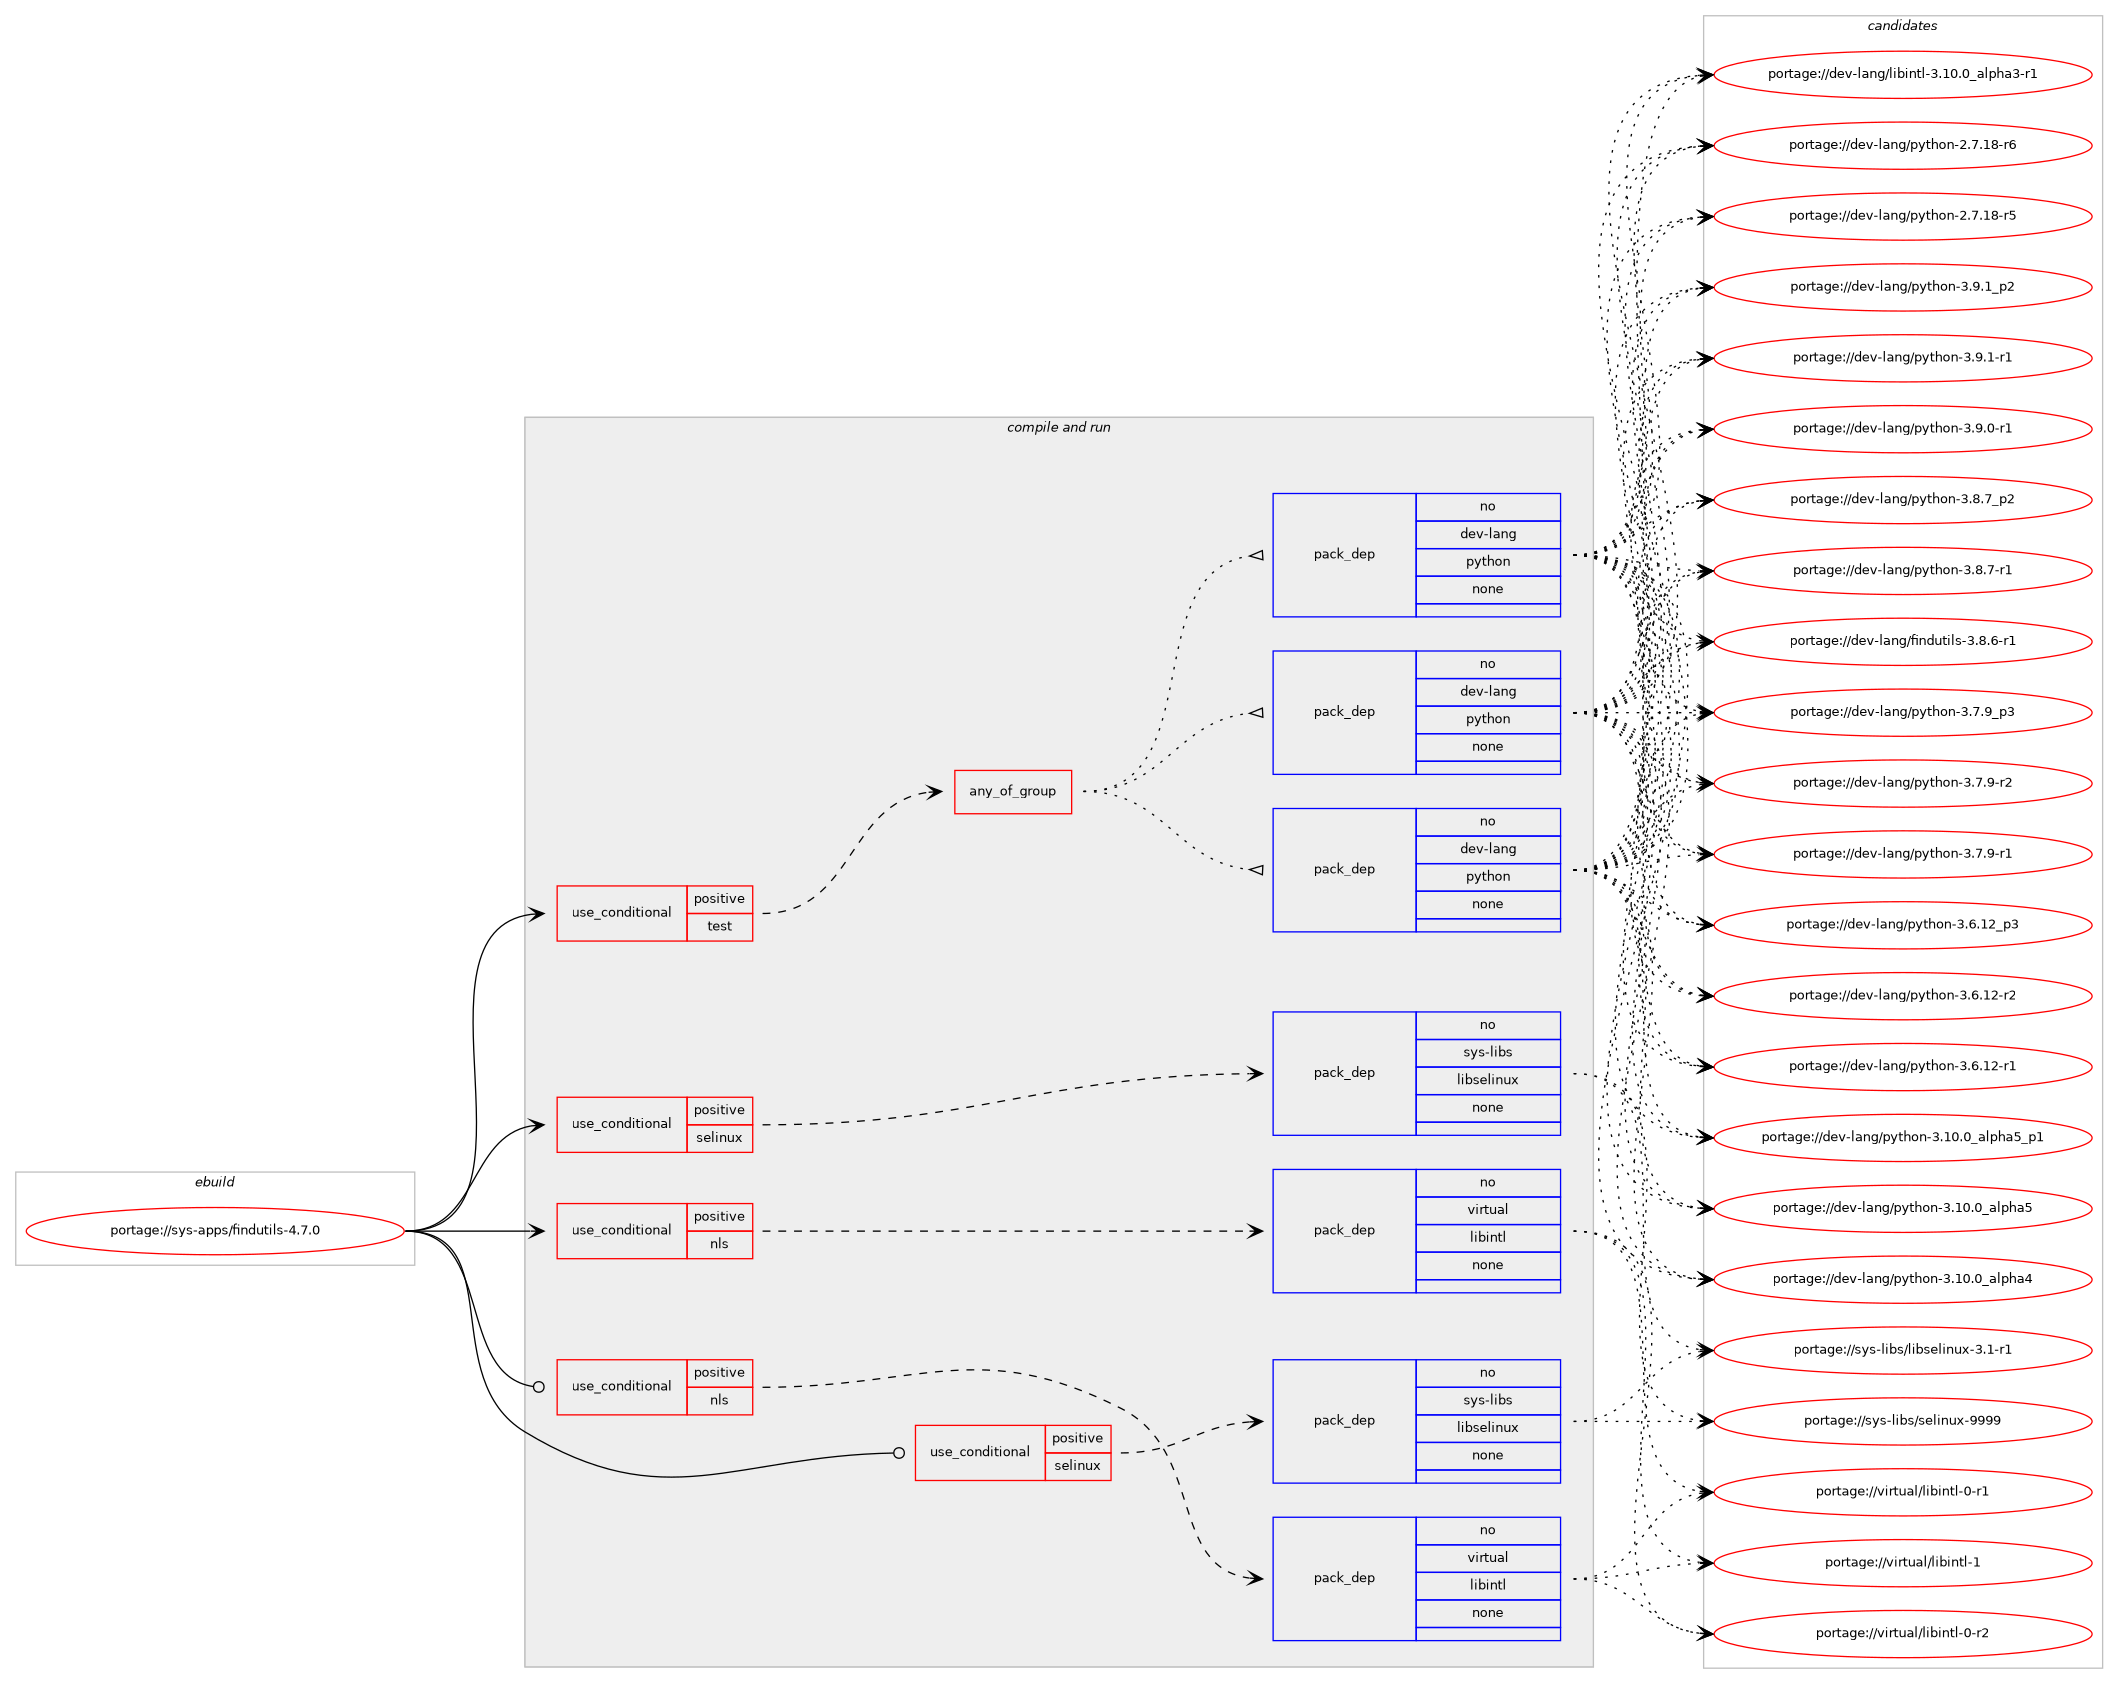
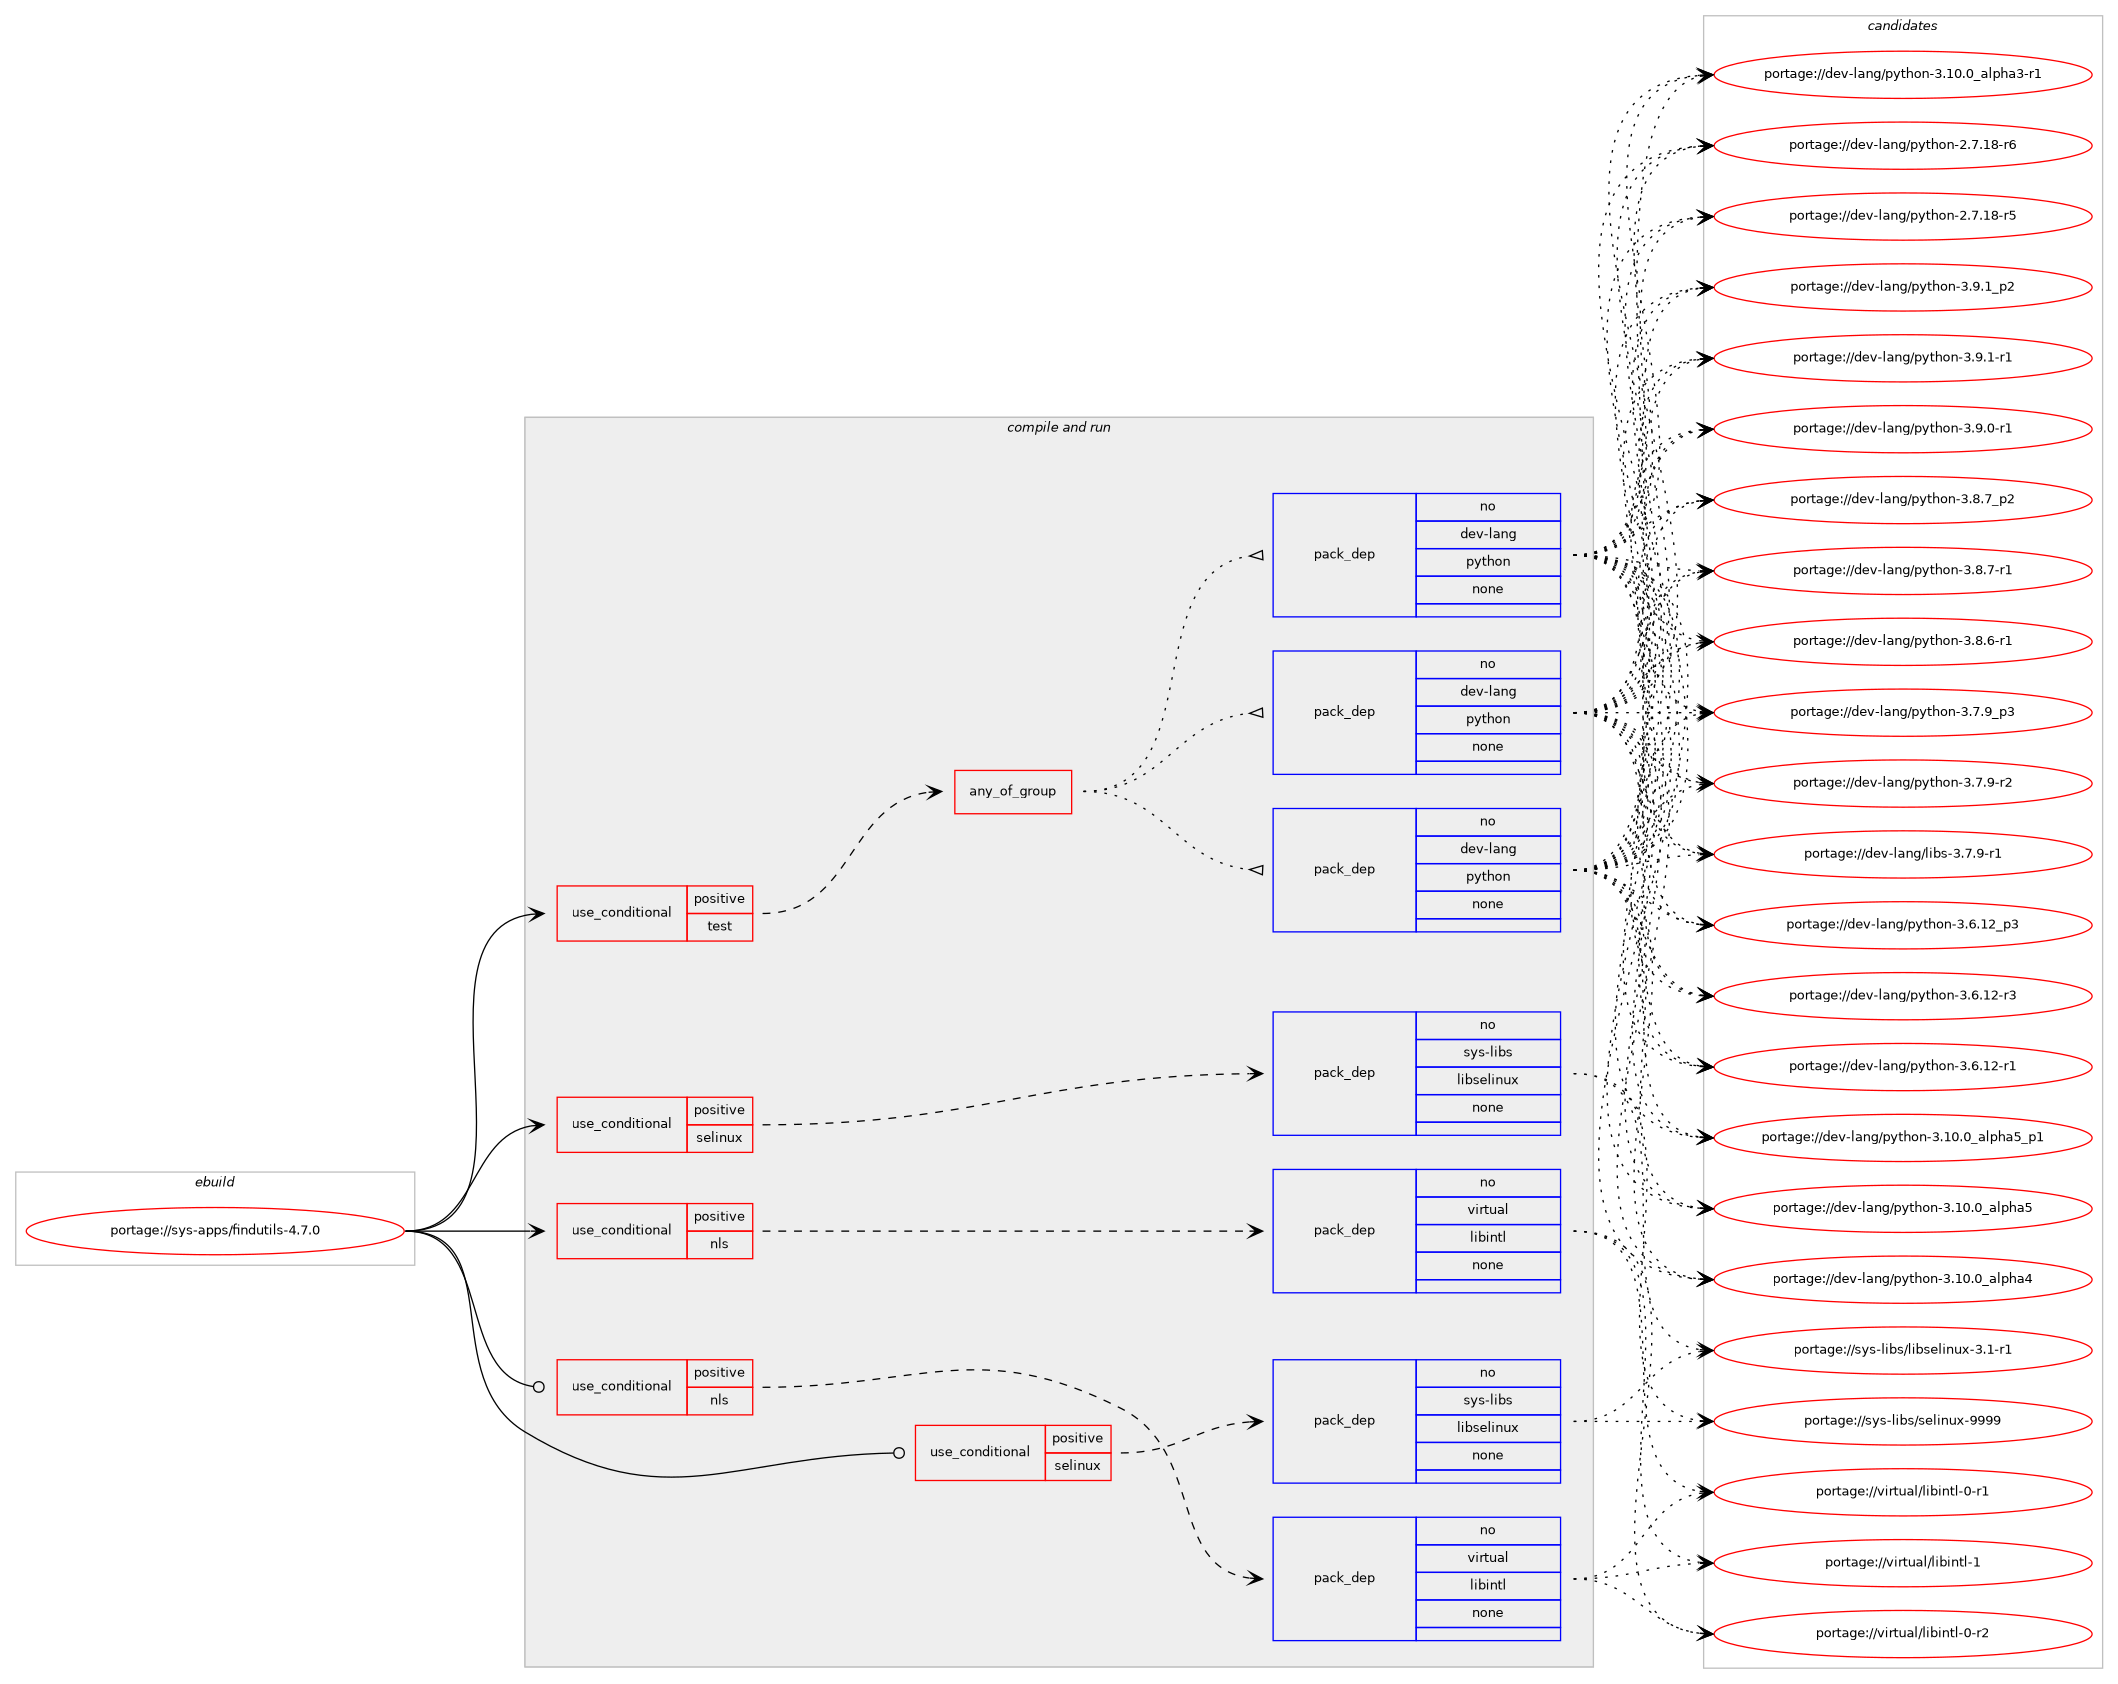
node "portage://dev-lang/libintl-3.10.0_alpha3-r1": label "portage://dev-lang/libintl-3.10.0_alpha3-r1" -> "portage://dev-lang/python-3.10.0_alpha3-r1"
node "portage://dev-lang/findutils-3.8.6-r1": label "portage://dev-lang/findutils-3.8.6-r1" -> "portage://dev-lang/python-3.8.6-r1"
node "portage://dev-lang/python-3.7.9-r1": label "portage://dev-lang/python-3.7.9-r1" -> "portage://dev-lang/libs-3.7.9-r1"
node "portage://dev-lang/python-3.6.12-r2": label "portage://dev-lang/python-3.6.12-r2" -> "portage://dev-lang/python-3.6.12-r3"
